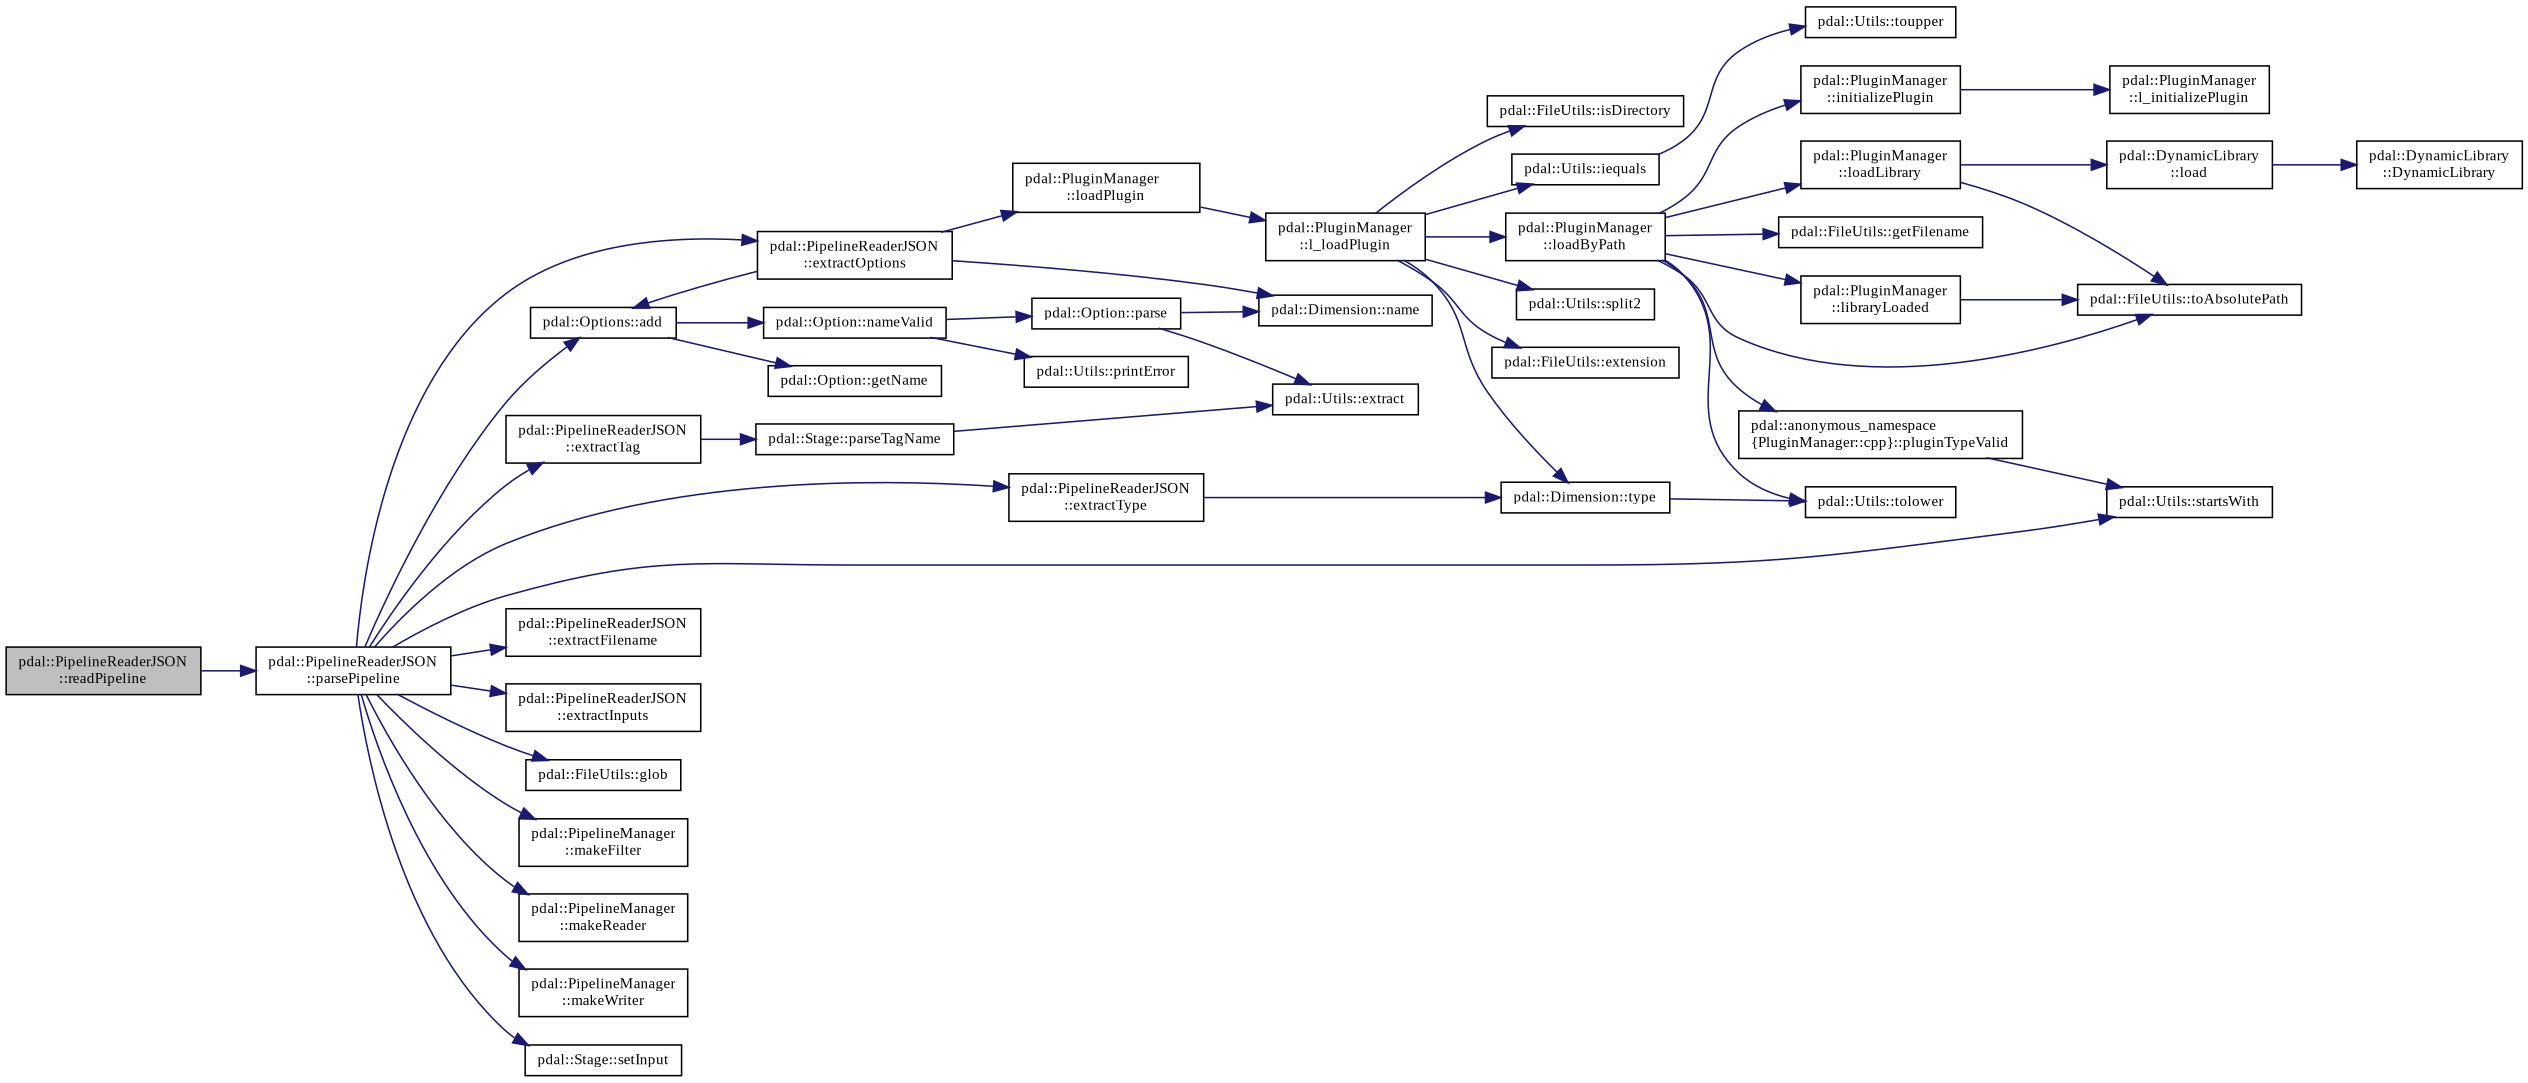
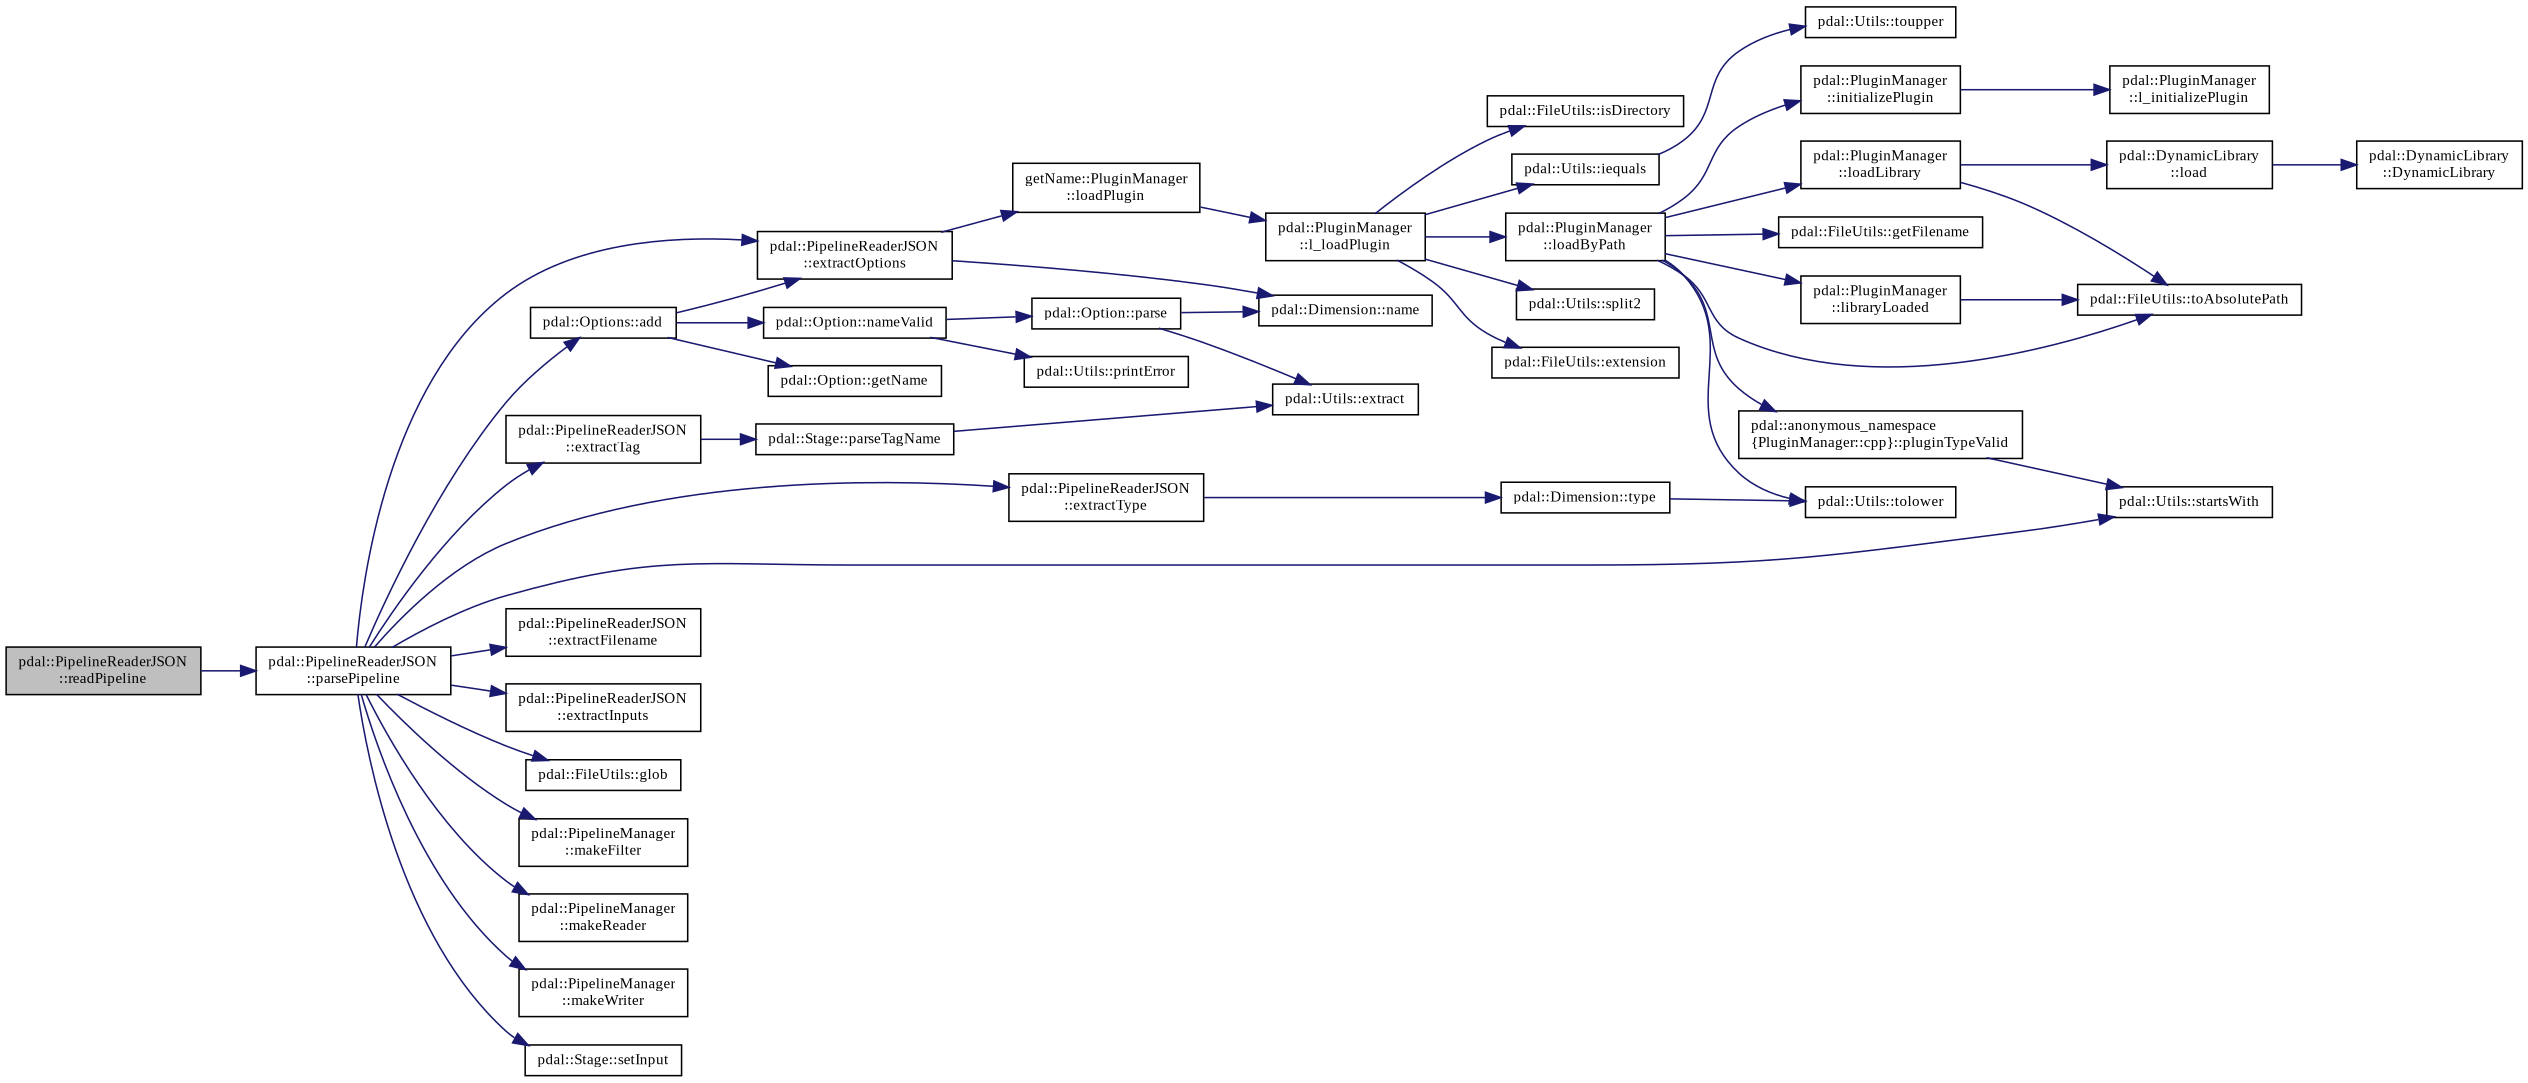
node "pdal::PluginManager ::loadPlugin": label "pdal::PluginManager ::loadPlugin" -> "getName::PluginManager ::loadPlugin"
edge "pdal::PipelineReaderJSON ::extractOptions" -> "pdal::Options::add": reversed
edge "pdal::PluginManager ::l_loadPlugin" -> "pdal::Dimension::type": removed
